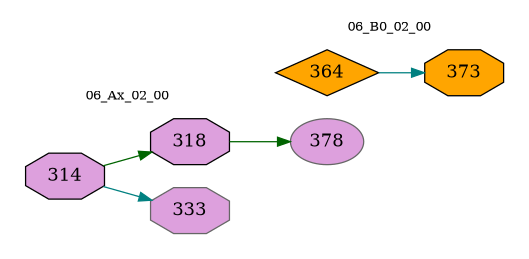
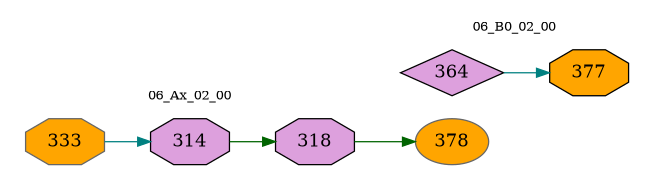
node "364": fillcolor orange -> plum
node "373": label "373" -> "377"
node "378": fillcolor plum -> orange
edge "314" -> "333": reversed
node "333": fillcolor plum -> orange
